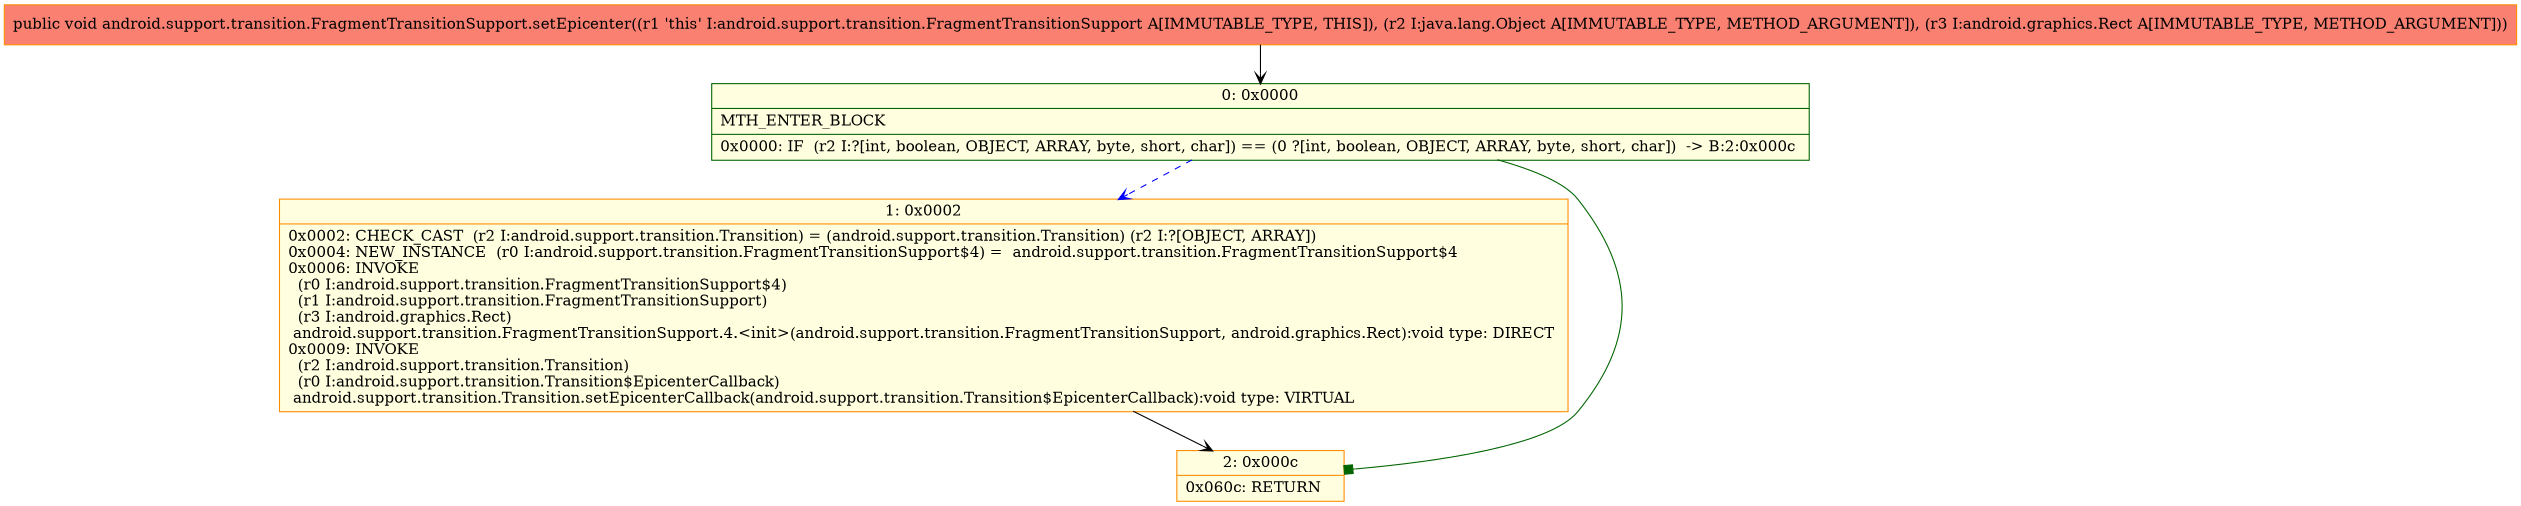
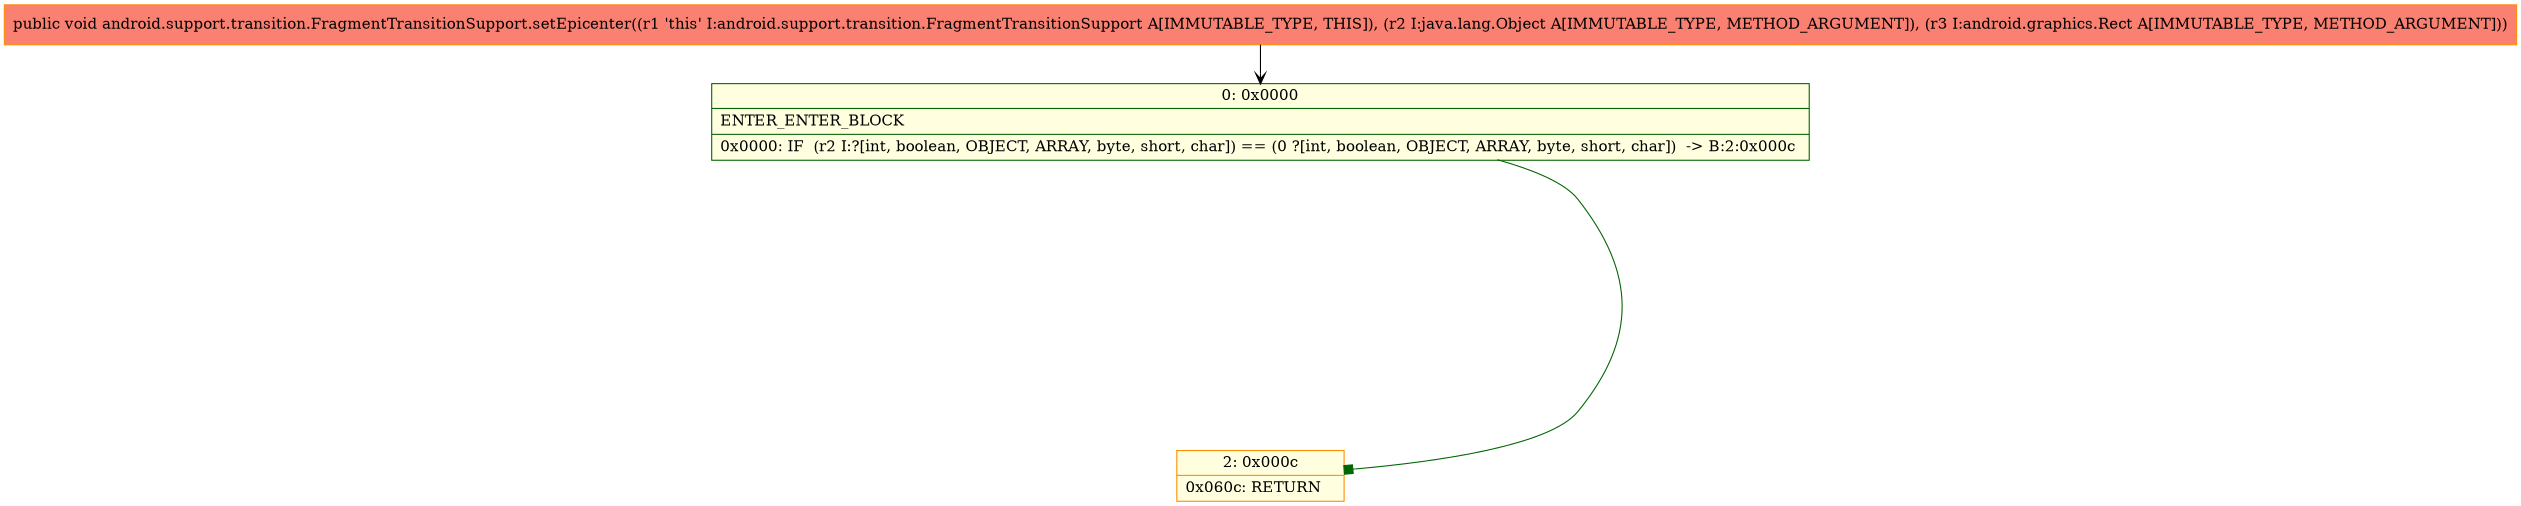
node "0: 0x0000": text "MTH_ENTER_BLOCK" -> "ENTER_ENTER_BLOCK"
node "1: 0x0002": removed
